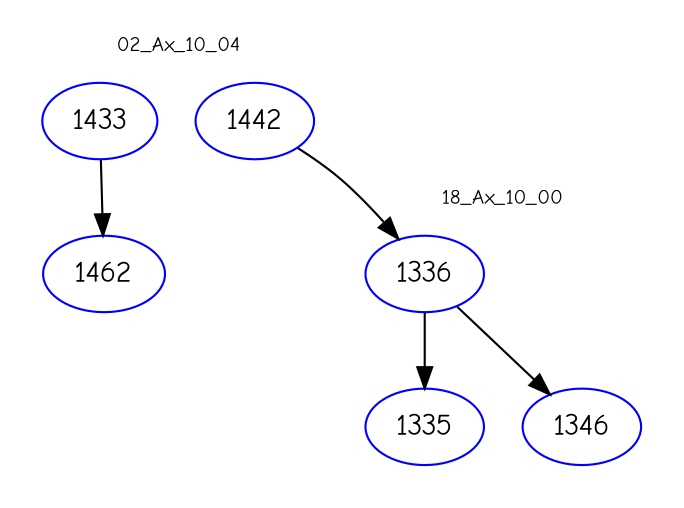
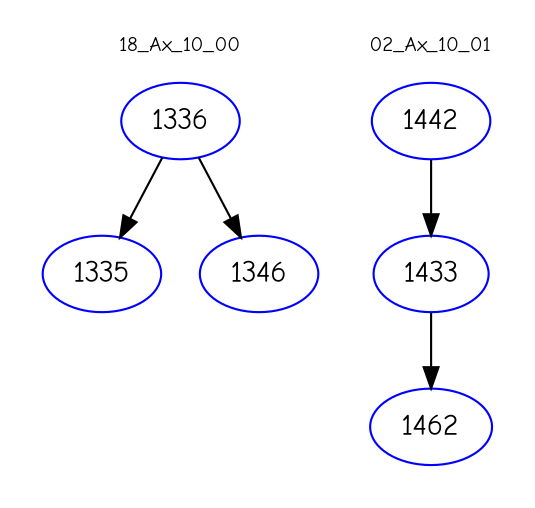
cluster "02_Ax_10_04": label "02_Ax_10_04" -> "02_Ax_10_01"
edge "1442" -> "1336": now "1442" -> "1433"
